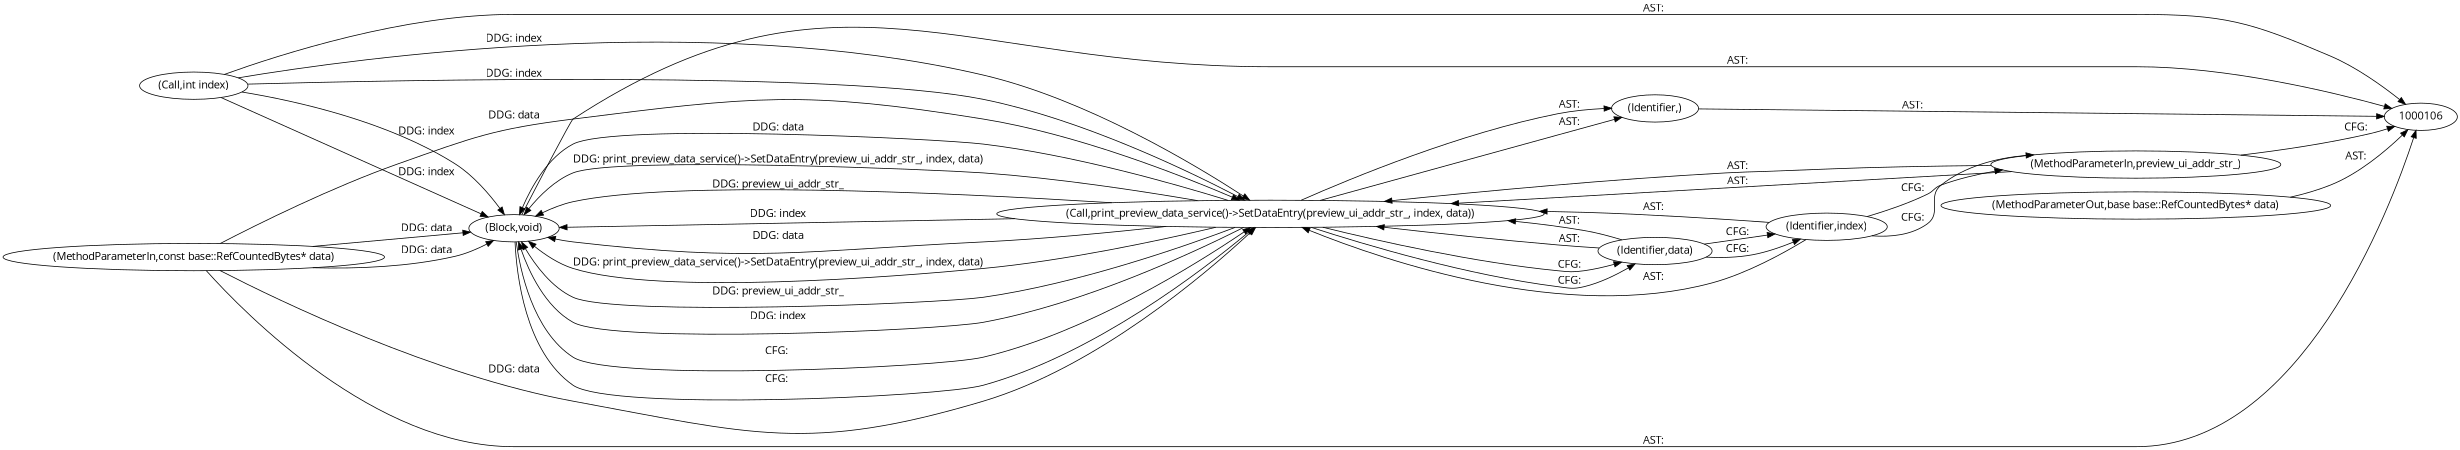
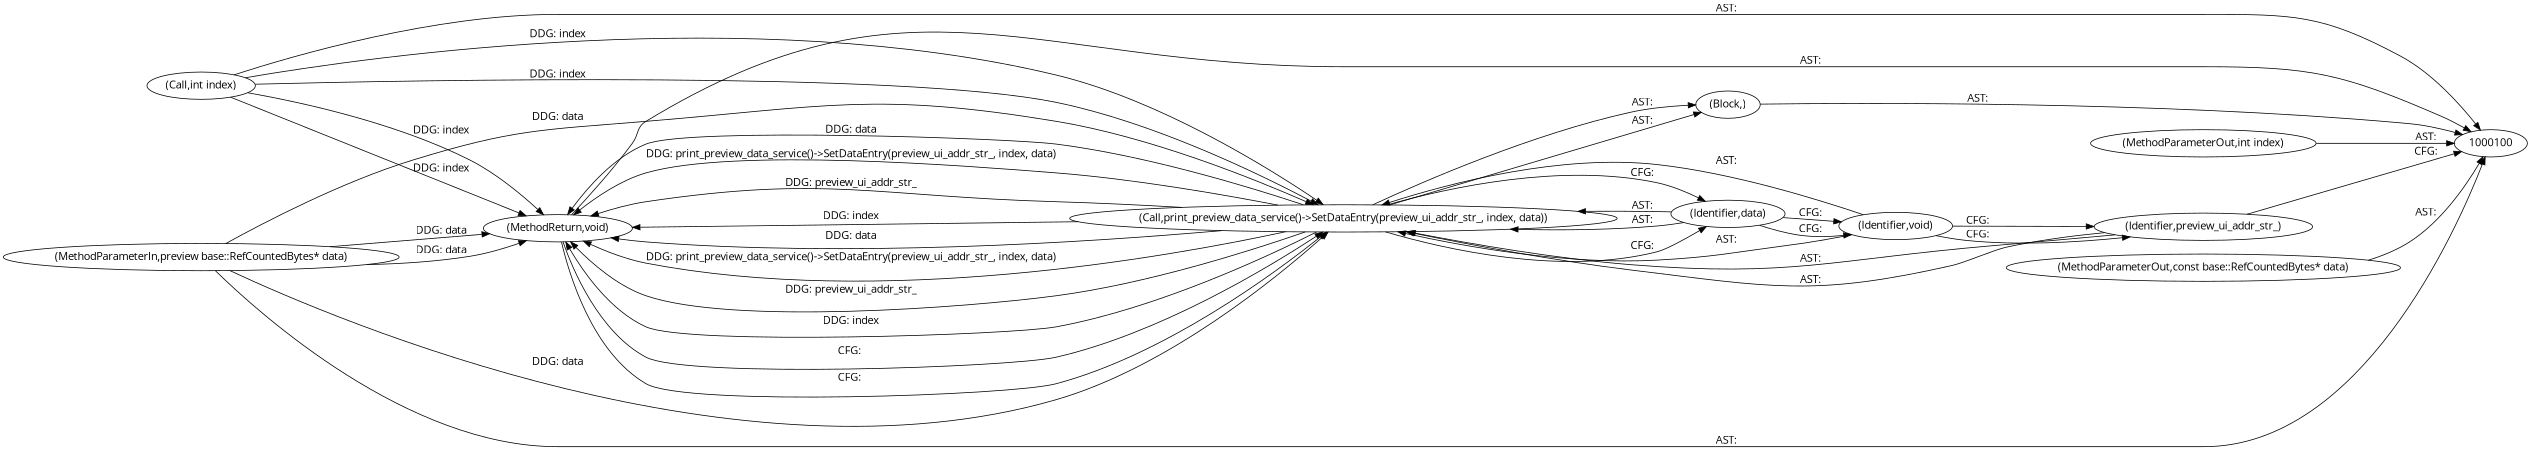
node "(Identifier,)": label "(Identifier,)" -> "(Block,)"
node "1000106": label "1000106" -> "1000100"
node "(MethodParameterOut,int index)": added
node "(MethodParameterIn,preview_ui_addr_str_)": label "(MethodParameterIn,preview_ui_addr_str_)" -> "(Identifier,preview_ui_addr_str_)"
node "(MethodParameterOut,base base::RefCountedBytes* data)": label "(MethodParameterOut,base base::RefCountedBytes* data)" -> "(MethodParameterOut,const base::RefCountedBytes* data)"
node "(Identifier,index)": label "(Identifier,index)" -> "(Identifier,void)"
node "(Block,void)": label "(Block,void)" -> "(MethodReturn,void)"
node "(MethodParameterIn,const base::RefCountedBytes* data)": label "(MethodParameterIn,const base::RefCountedBytes* data)" -> "(MethodParameterIn,preview base::RefCountedBytes* data)"
